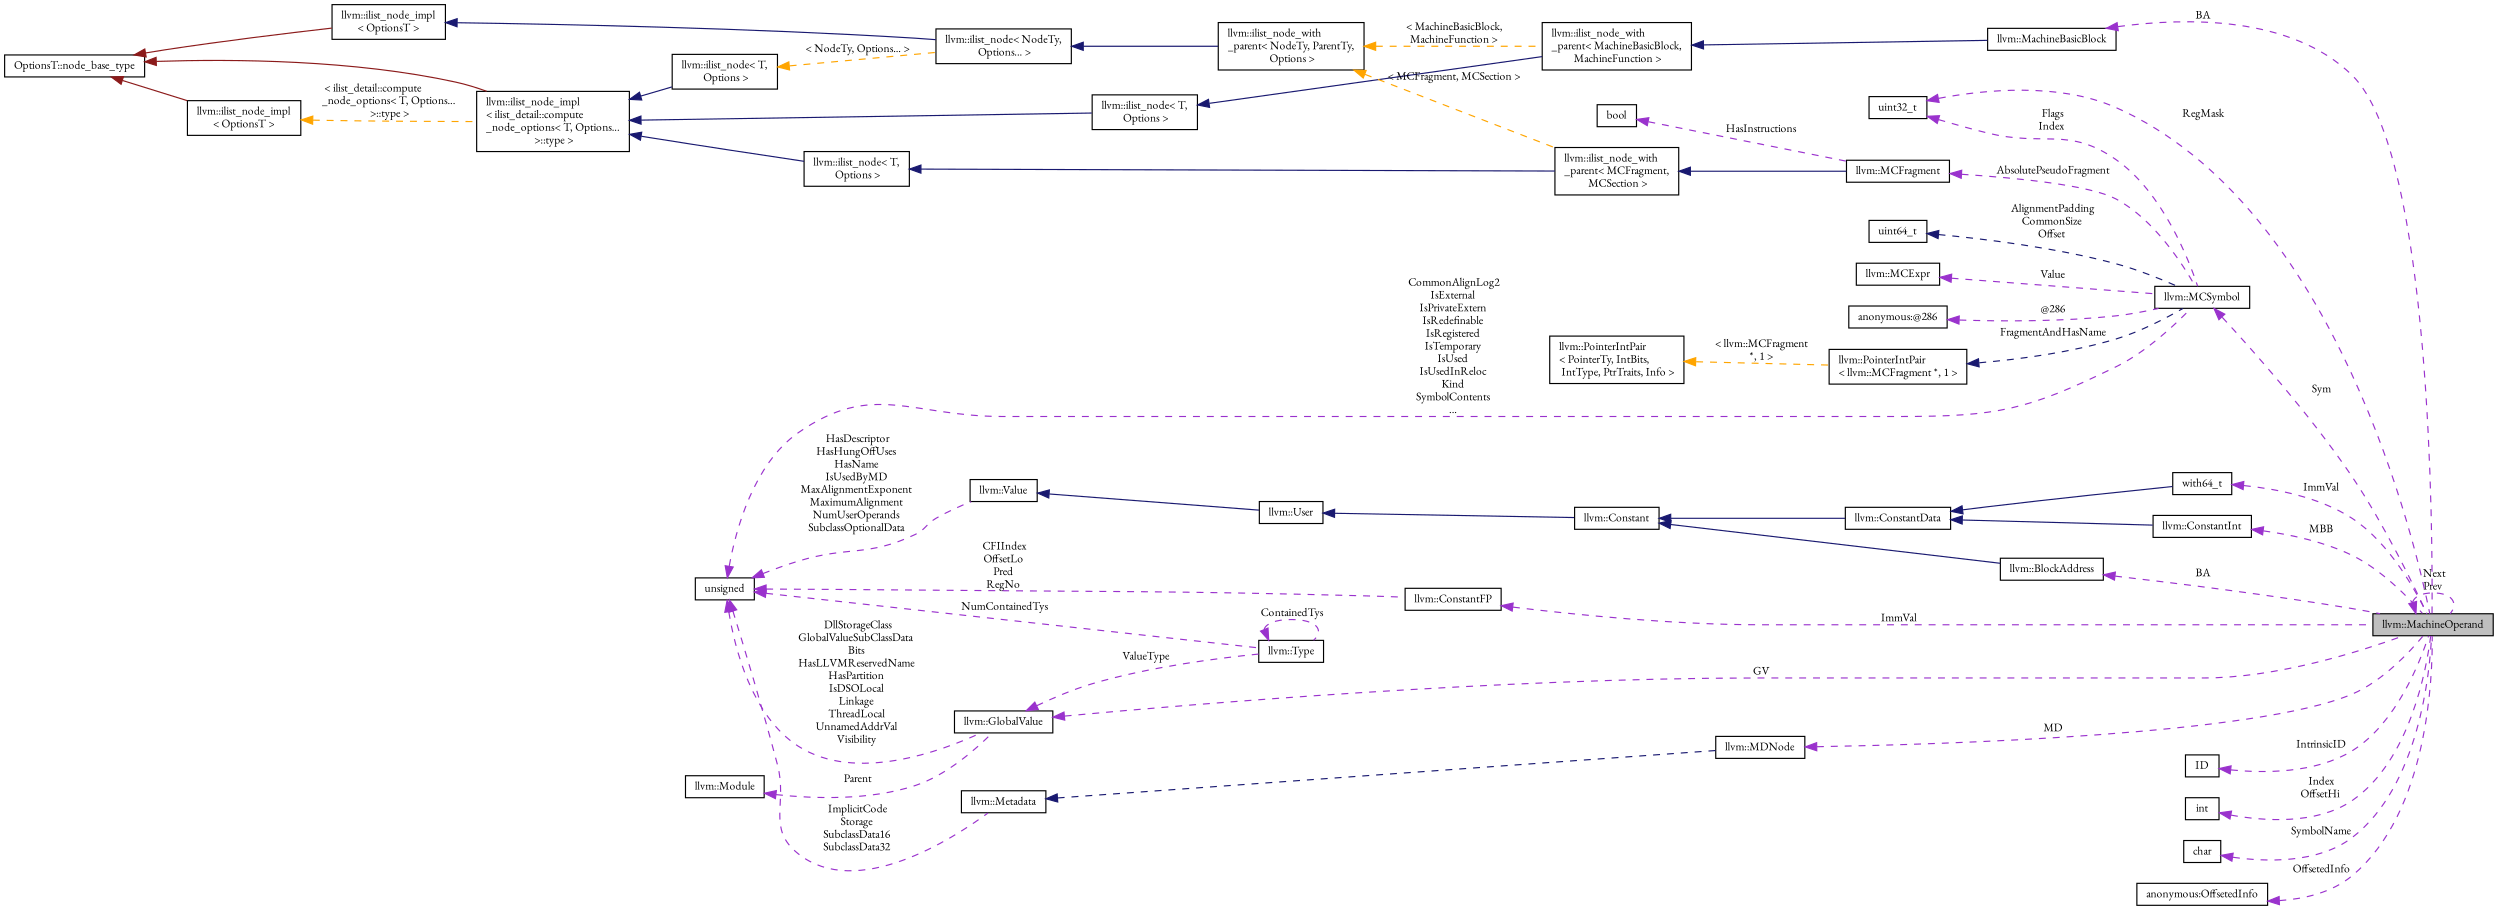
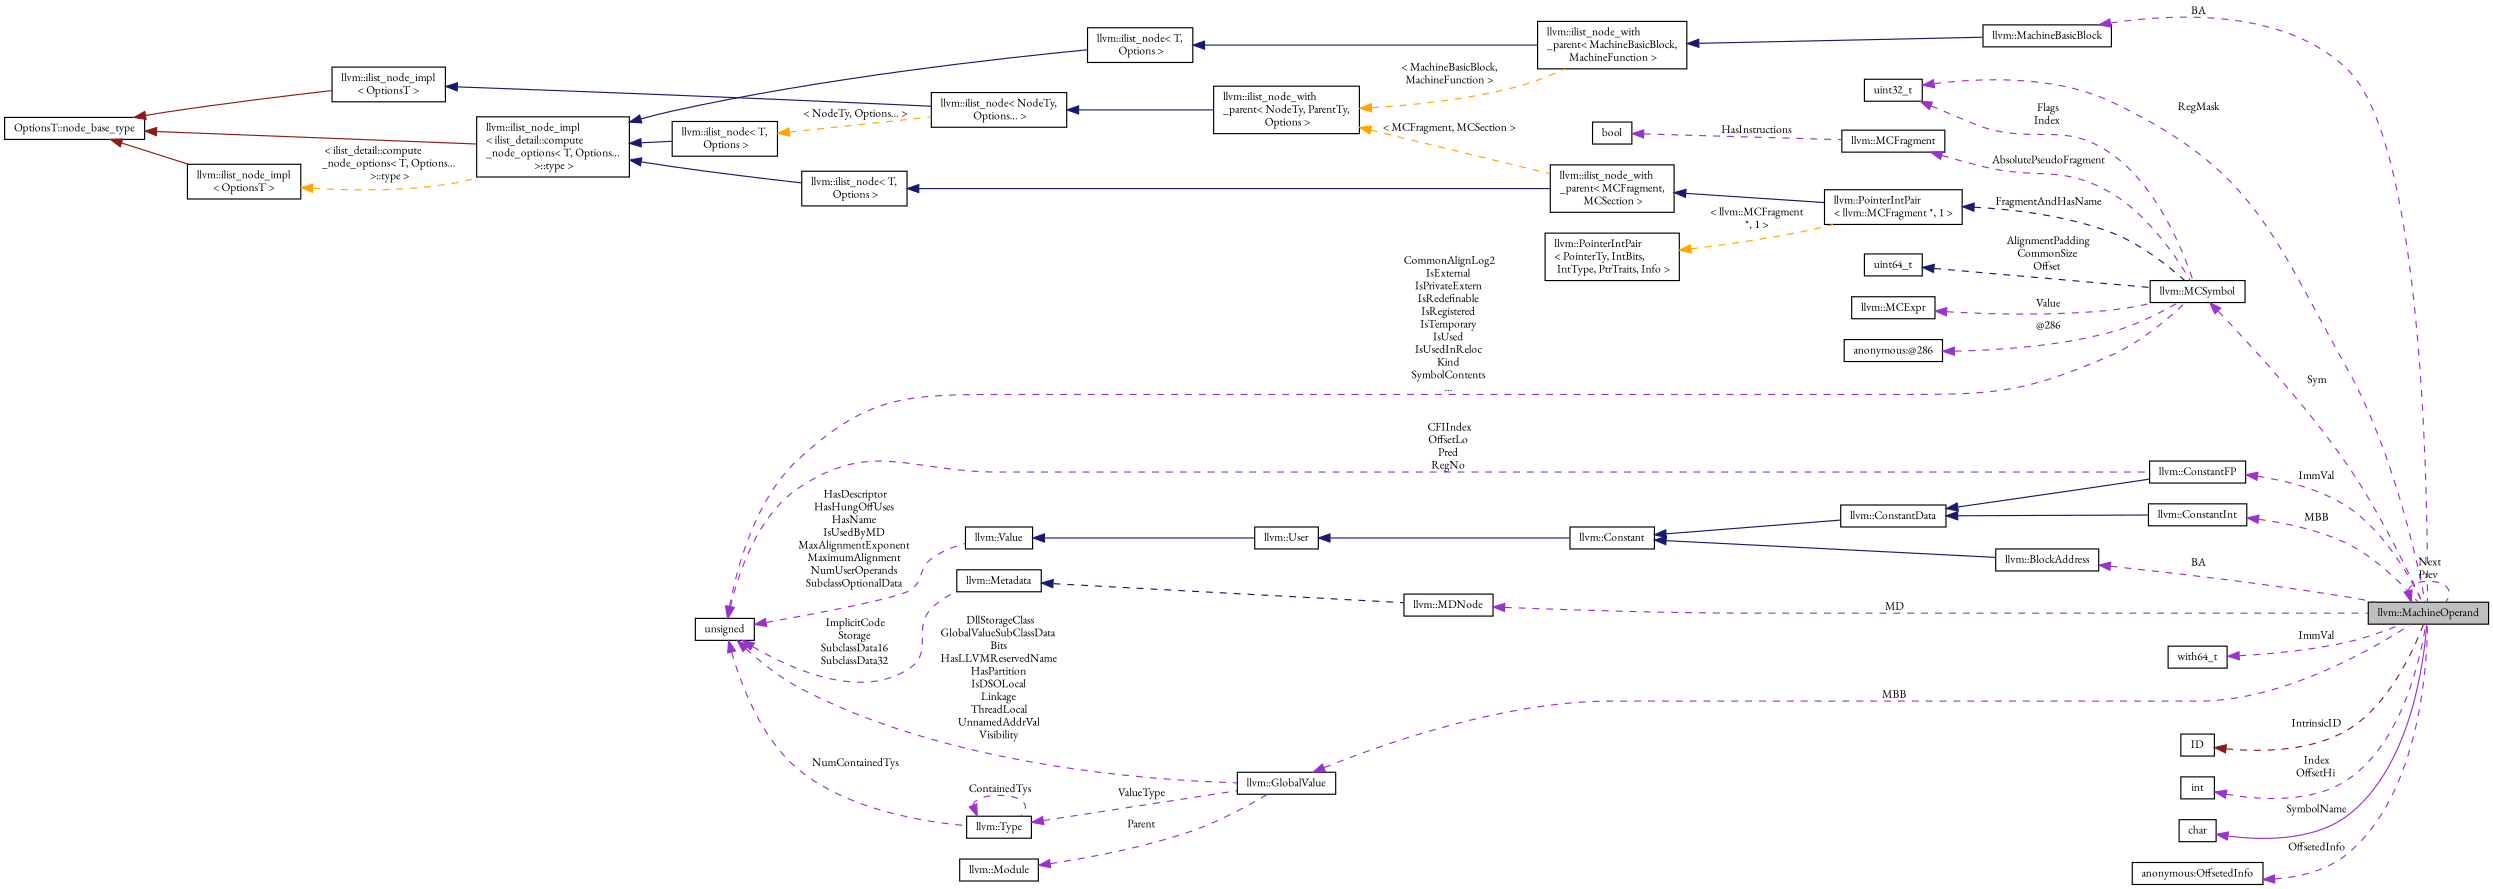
edge "llvm::MCFragment" -> "llvm::ilist_node_with _parent< MCFragment, MCSection >": now "llvm::PointerIntPair < llvm::MCFragment *, 1 >" -> "llvm::ilist_node_with _parent< MCFragment, MCSection >"
edge "with64_t" -> "llvm::ConstantData": now "llvm::ConstantFP" -> "llvm::ConstantData"
edge "llvm::Type" -> "llvm::GlobalValue": reversed
edge "llvm::MachineOperand" -> "llvm::GlobalValue": label " GV" -> " MBB"
edge "llvm::MachineOperand" -> "ID": color darkorchid3 -> firebrick4
edge "llvm::MachineOperand" -> "char": style dashed -> solid
